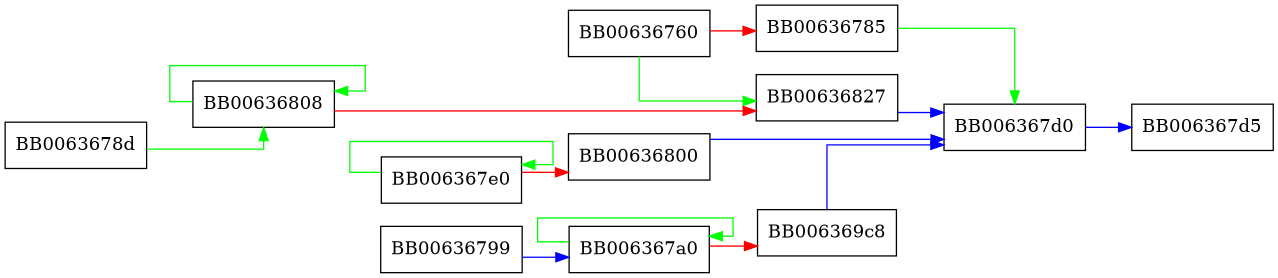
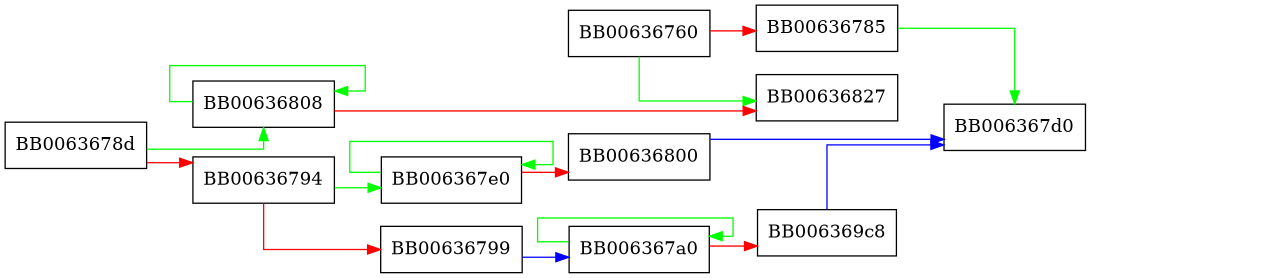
edge "BB00636827" -> "BB006367d0": removed
node "BB006367d5": removed
node "BB00636794": added
